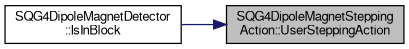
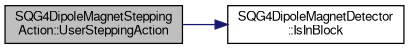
edge "SQG4DipoleMagnetDetector ::IsInBlock" -> "SQG4DipoleMagnetStepping Action::UserSteppingAction": reversed
